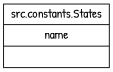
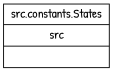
node "src.constants.States": text "name" -> "src"
